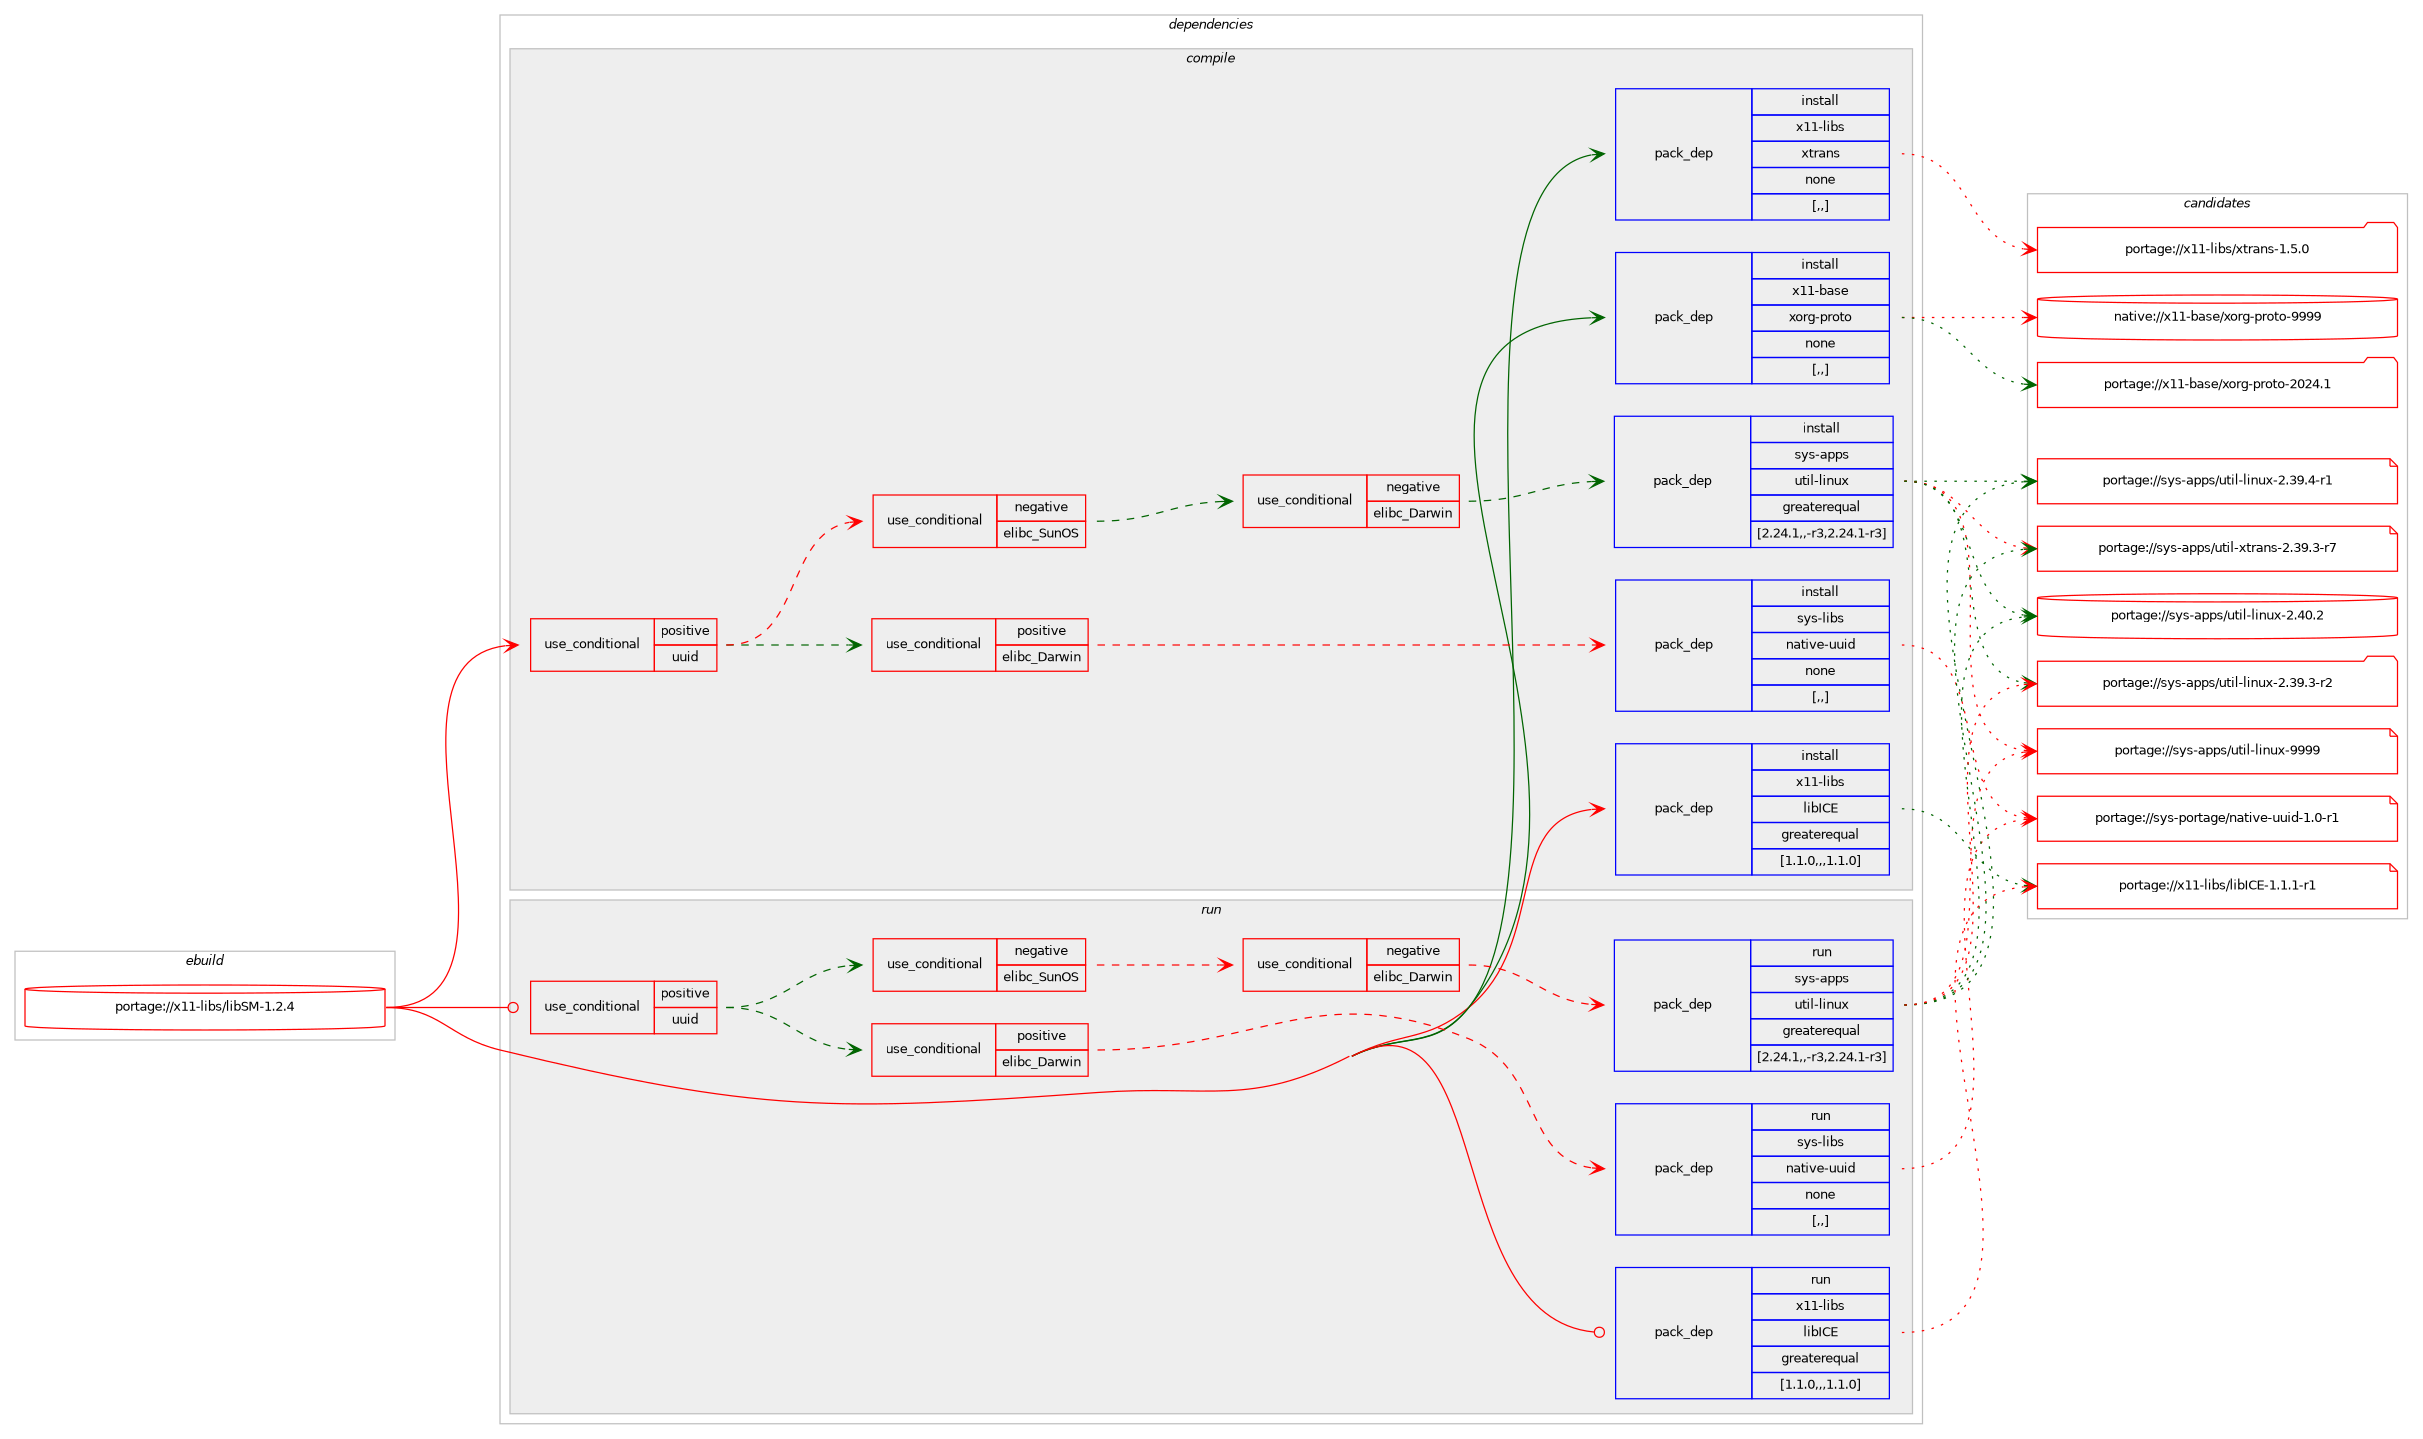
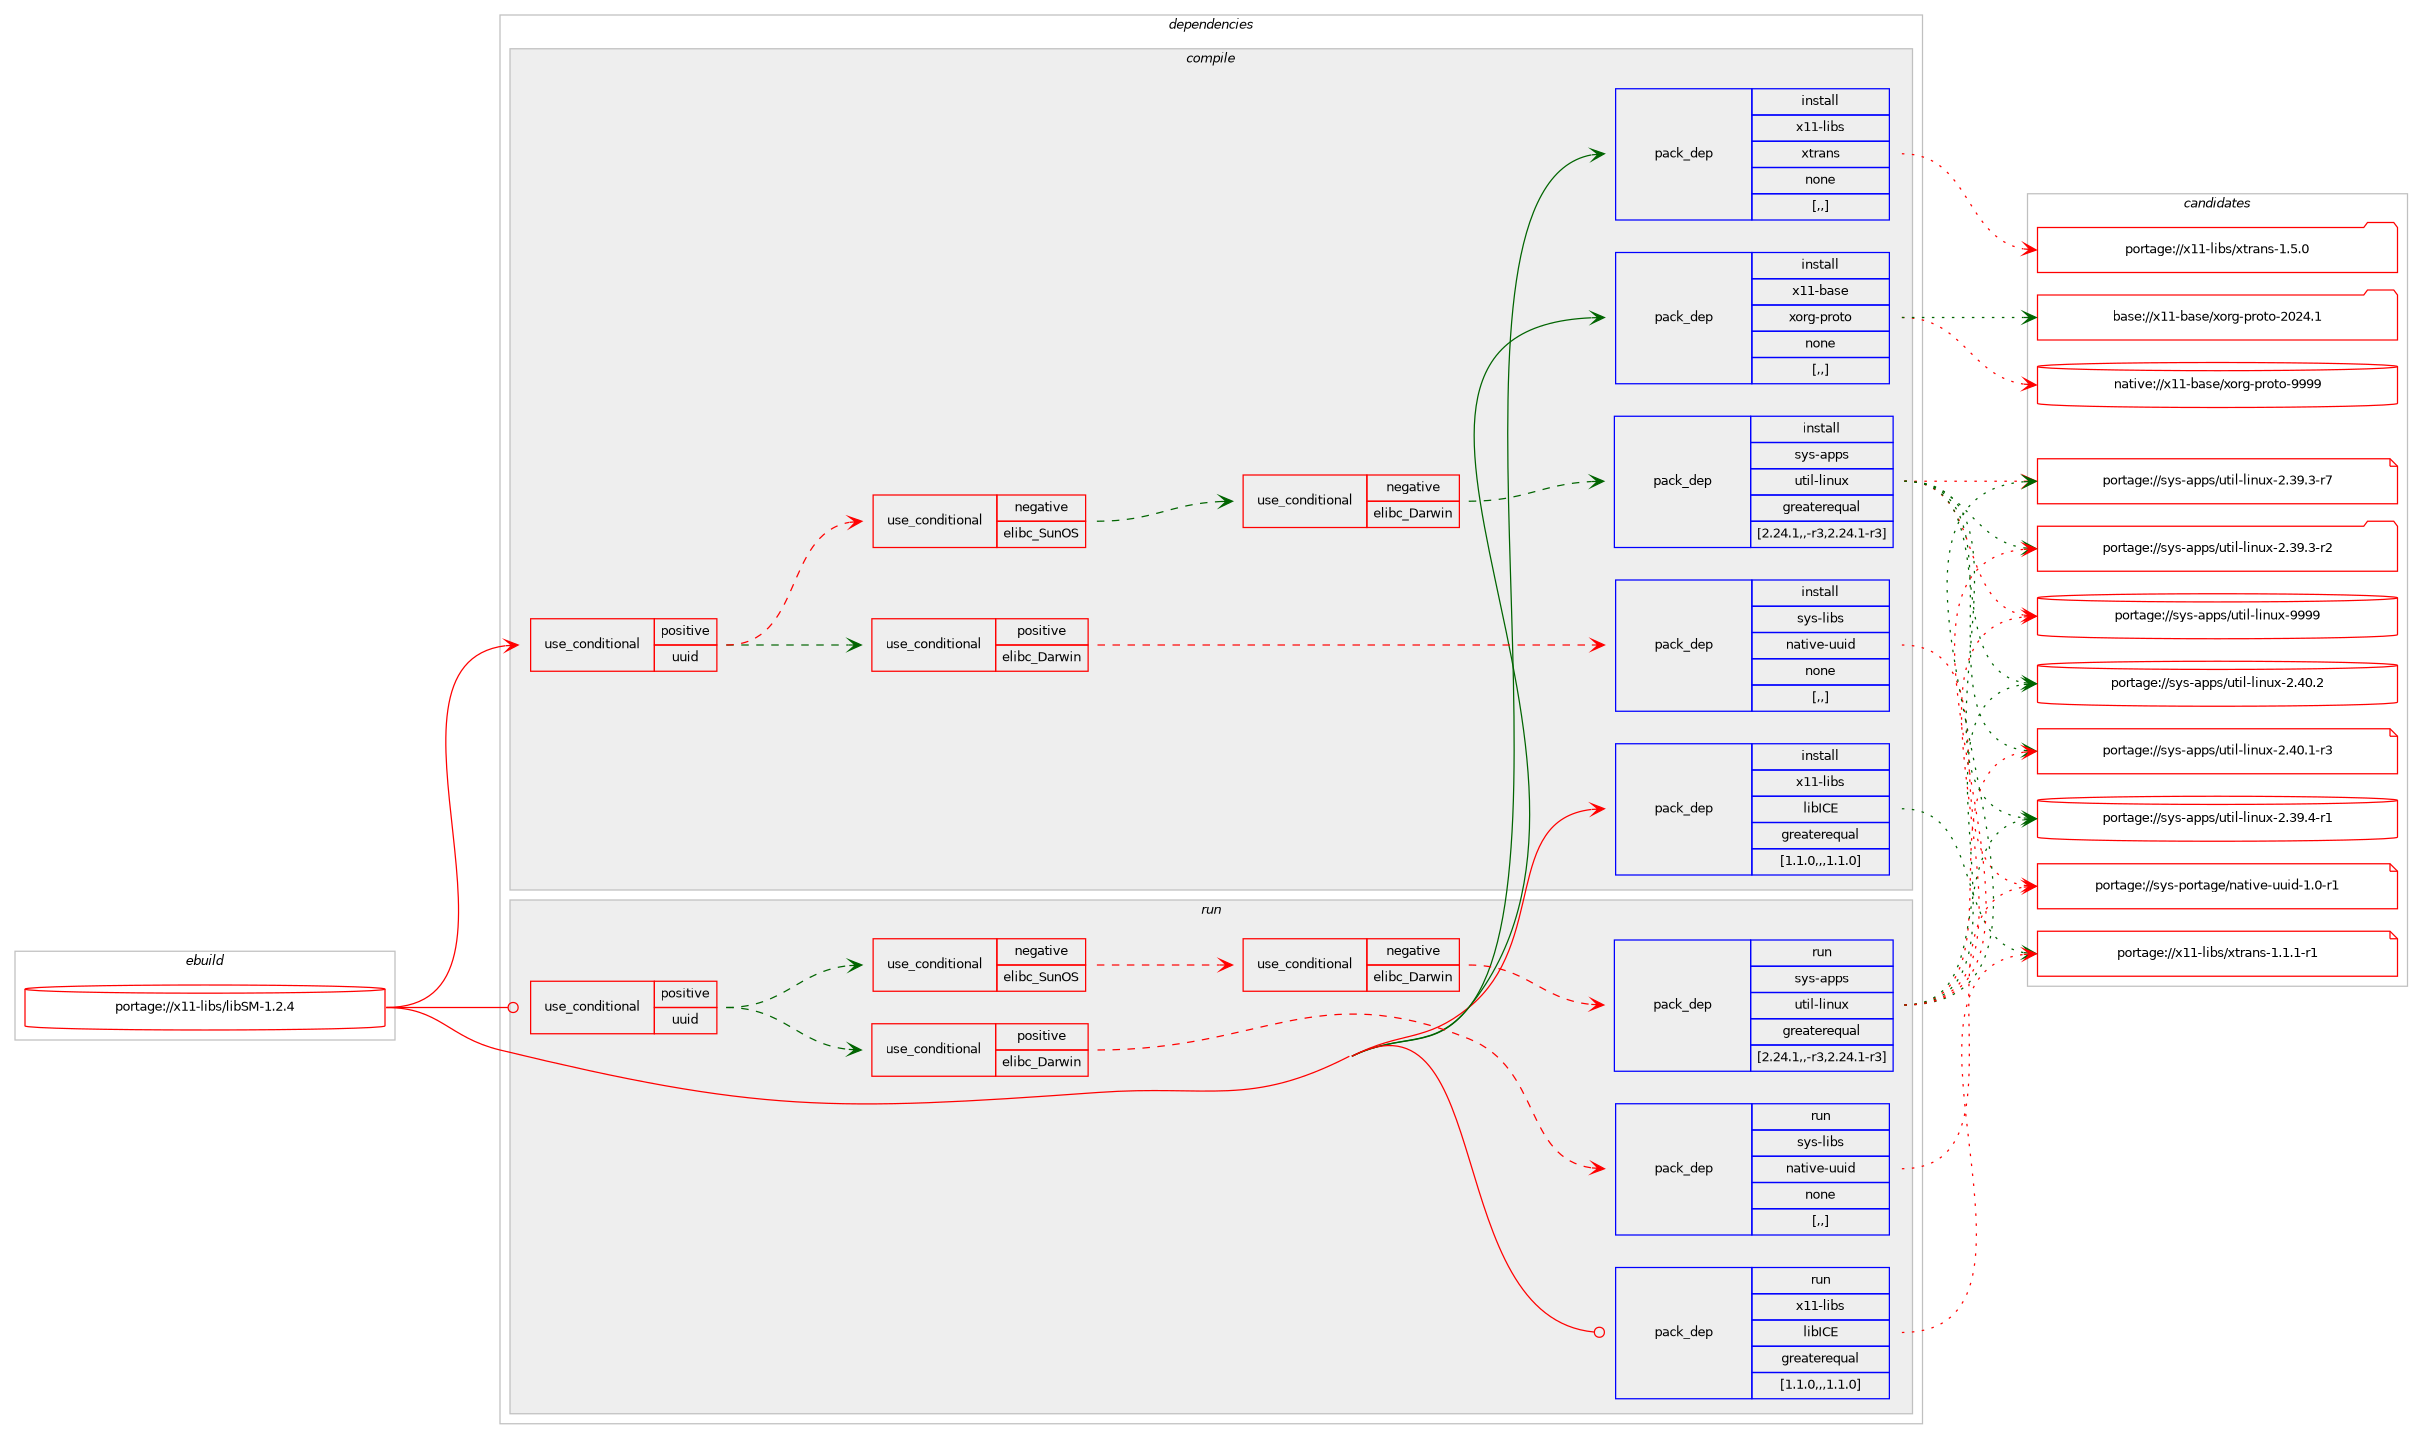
node "portage://x11-base/xorg-proto-2024.1": label "portage://x11-base/xorg-proto-2024.1" -> "base://x11-base/xorg-proto-2024.1"
node "portage://sys-apps/util-linux-2.39.4-r1": shape note -> cylinder
node "portage://sys-apps/util-xtrans-2.39.3-r7": label "portage://sys-apps/util-xtrans-2.39.3-r7" -> "portage://sys-apps/util-linux-2.39.3-r7"
node "portage://sys-apps/util-linux-2.40.1-r3": added
node "portage://sys-apps/util-linux-9999": shape note -> cylinder
node "portage://x11-libs/libICE-1.1.1-r1": label "portage://x11-libs/libICE-1.1.1-r1" -> "portage://x11-libs/xtrans-1.1.1-r1"
